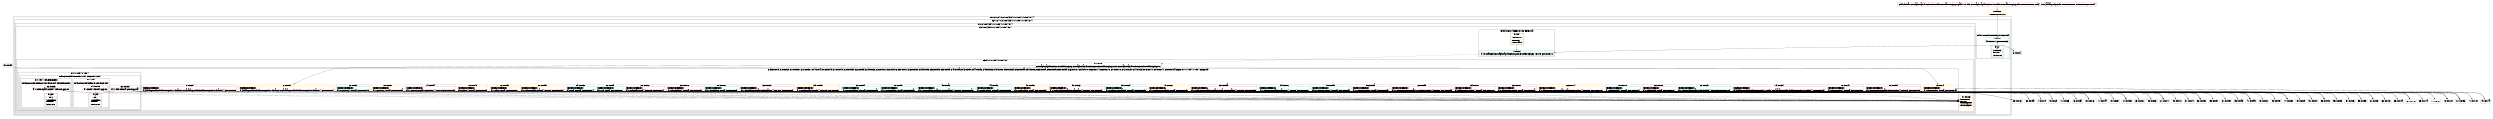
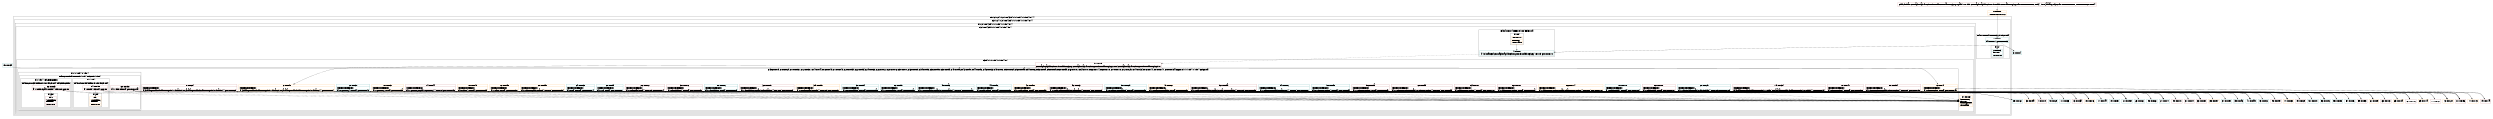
node "87: 0x016e": text "return mapbox" -> "return false"
